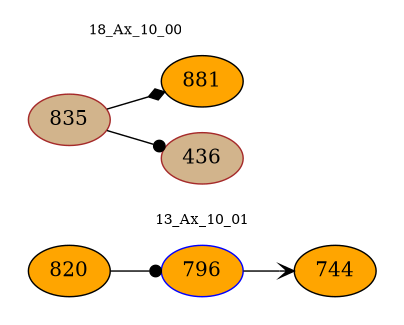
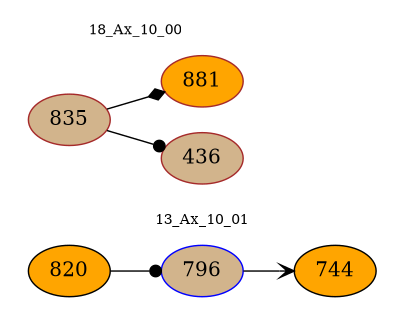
node "881": color black -> brown
node "796": fillcolor orange -> tan
